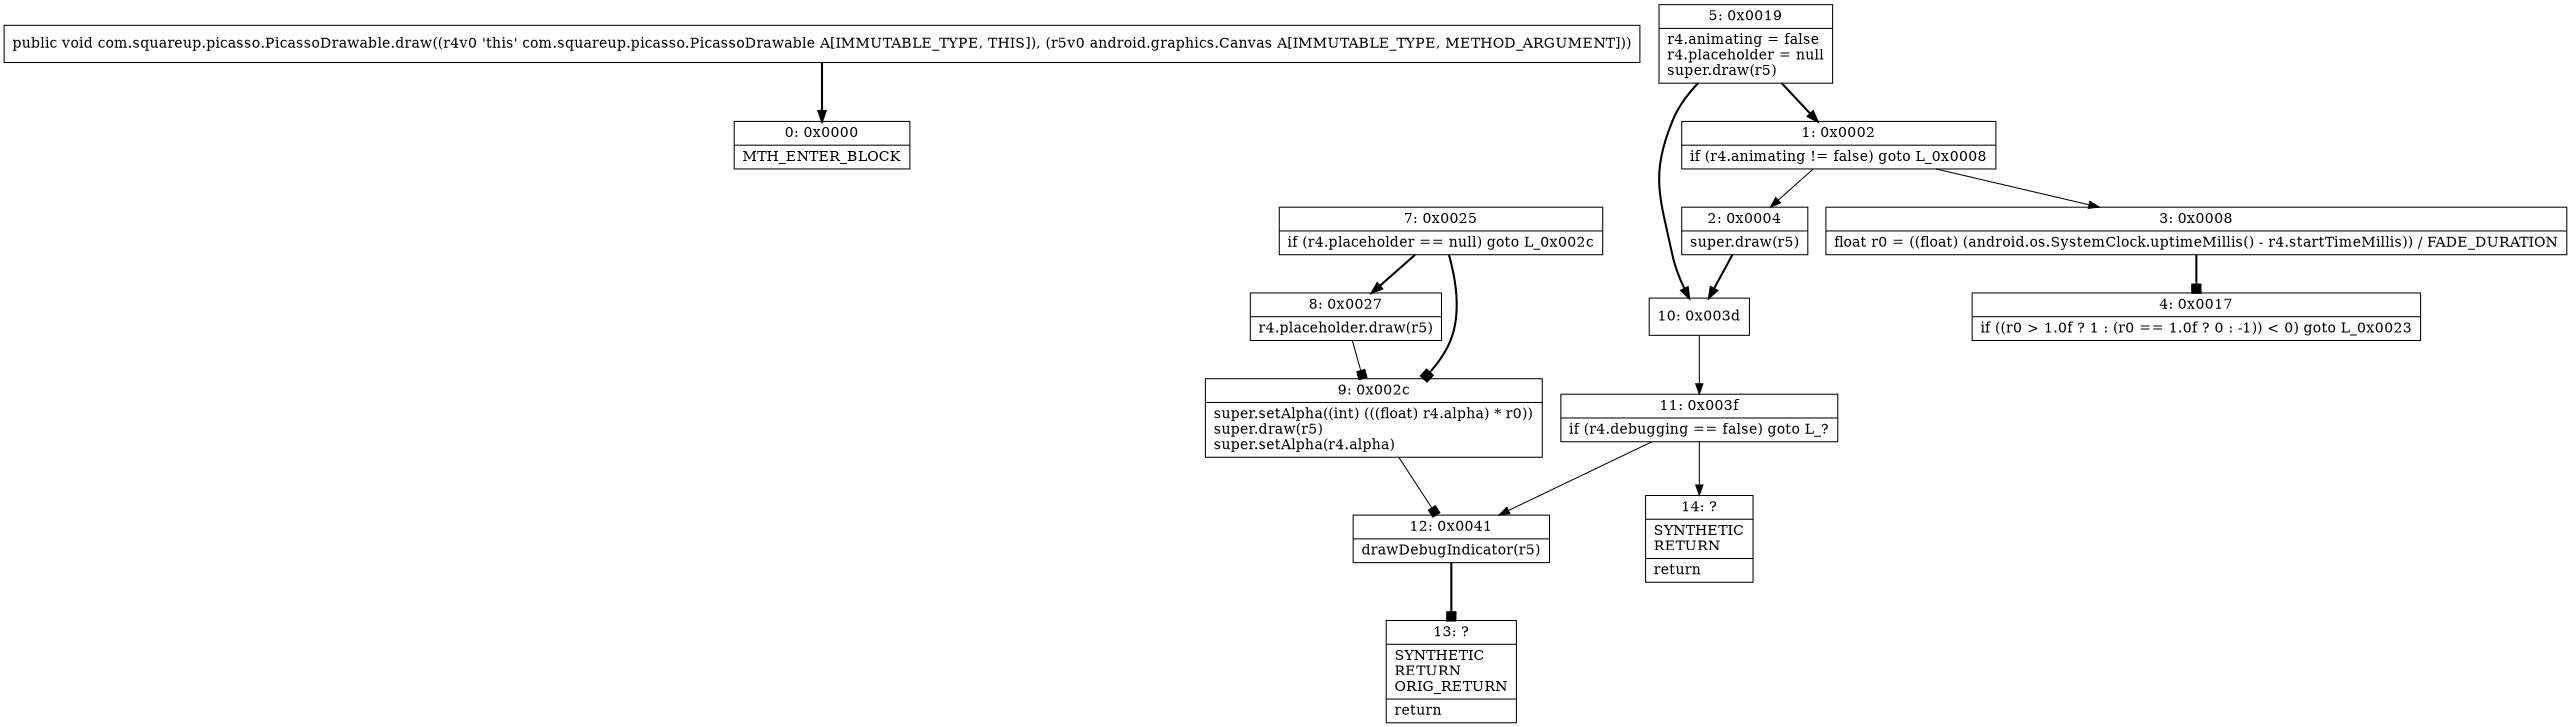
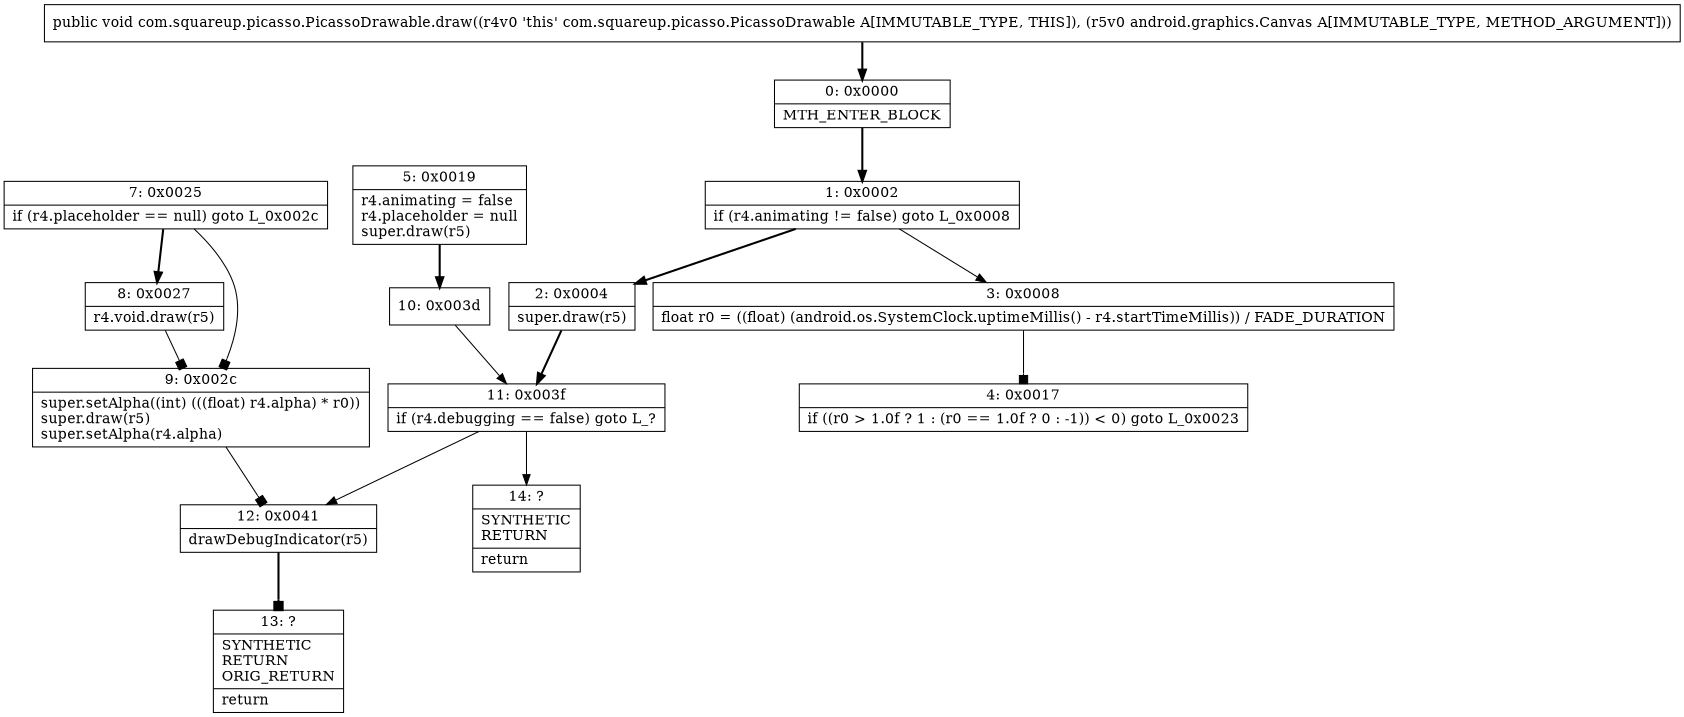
edge "5: 0x0019" -> "1: 0x0002": now "0: 0x0000" -> "1: 0x0002"
edge "1: 0x0002" -> "2: 0x0004": style solid -> bold
edge "3: 0x0008" -> "4: 0x0017": style bold -> solid
edge "2: 0x0004" -> "10: 0x003d": now "2: 0x0004" -> "11: 0x003f"
edge "7: 0x0025" -> "9: 0x002c": style bold -> solid
node "8: 0x0027": text "r4.placeholder.draw(r5)" -> "r4.void.draw(r5)"
